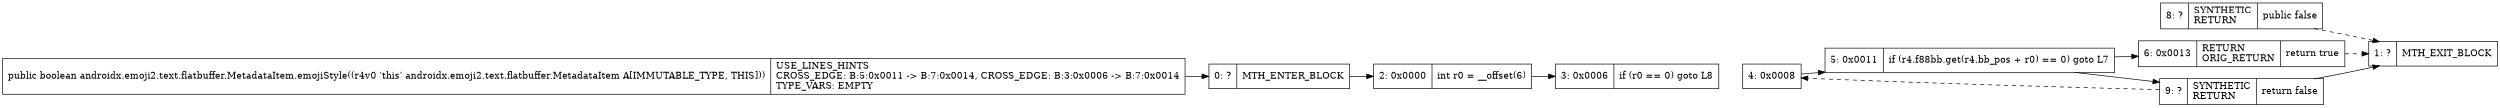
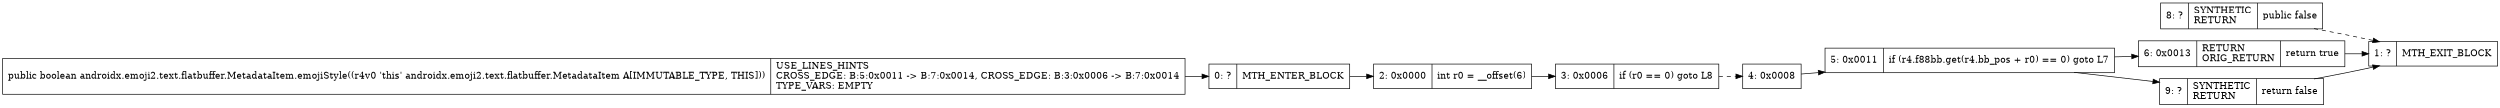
edge "6: 0x0013" -> "1: ?": style dashed -> solid
edge "9: ?" -> "4: 0x0008": now "3: 0x0006" -> "4: 0x0008"
